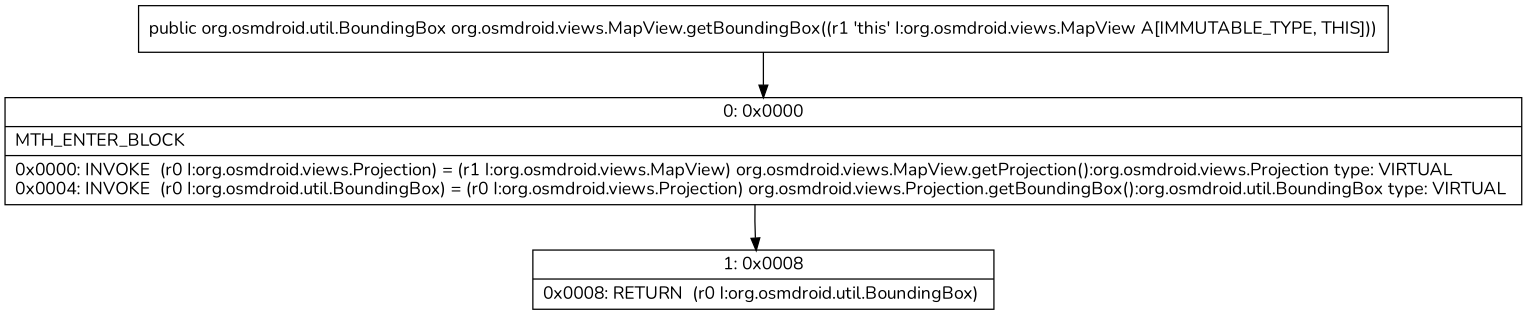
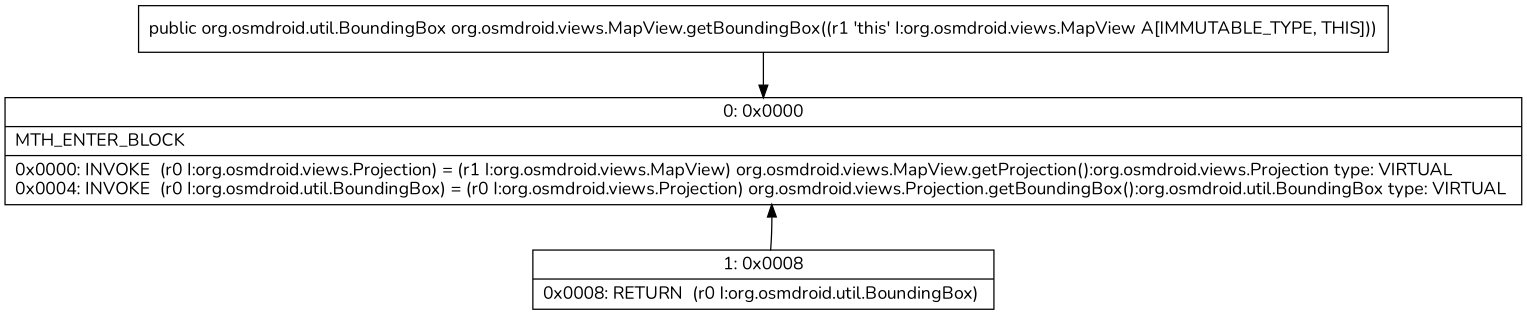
edge "0: 0x0000" -> "1: 0x0008": reversed
